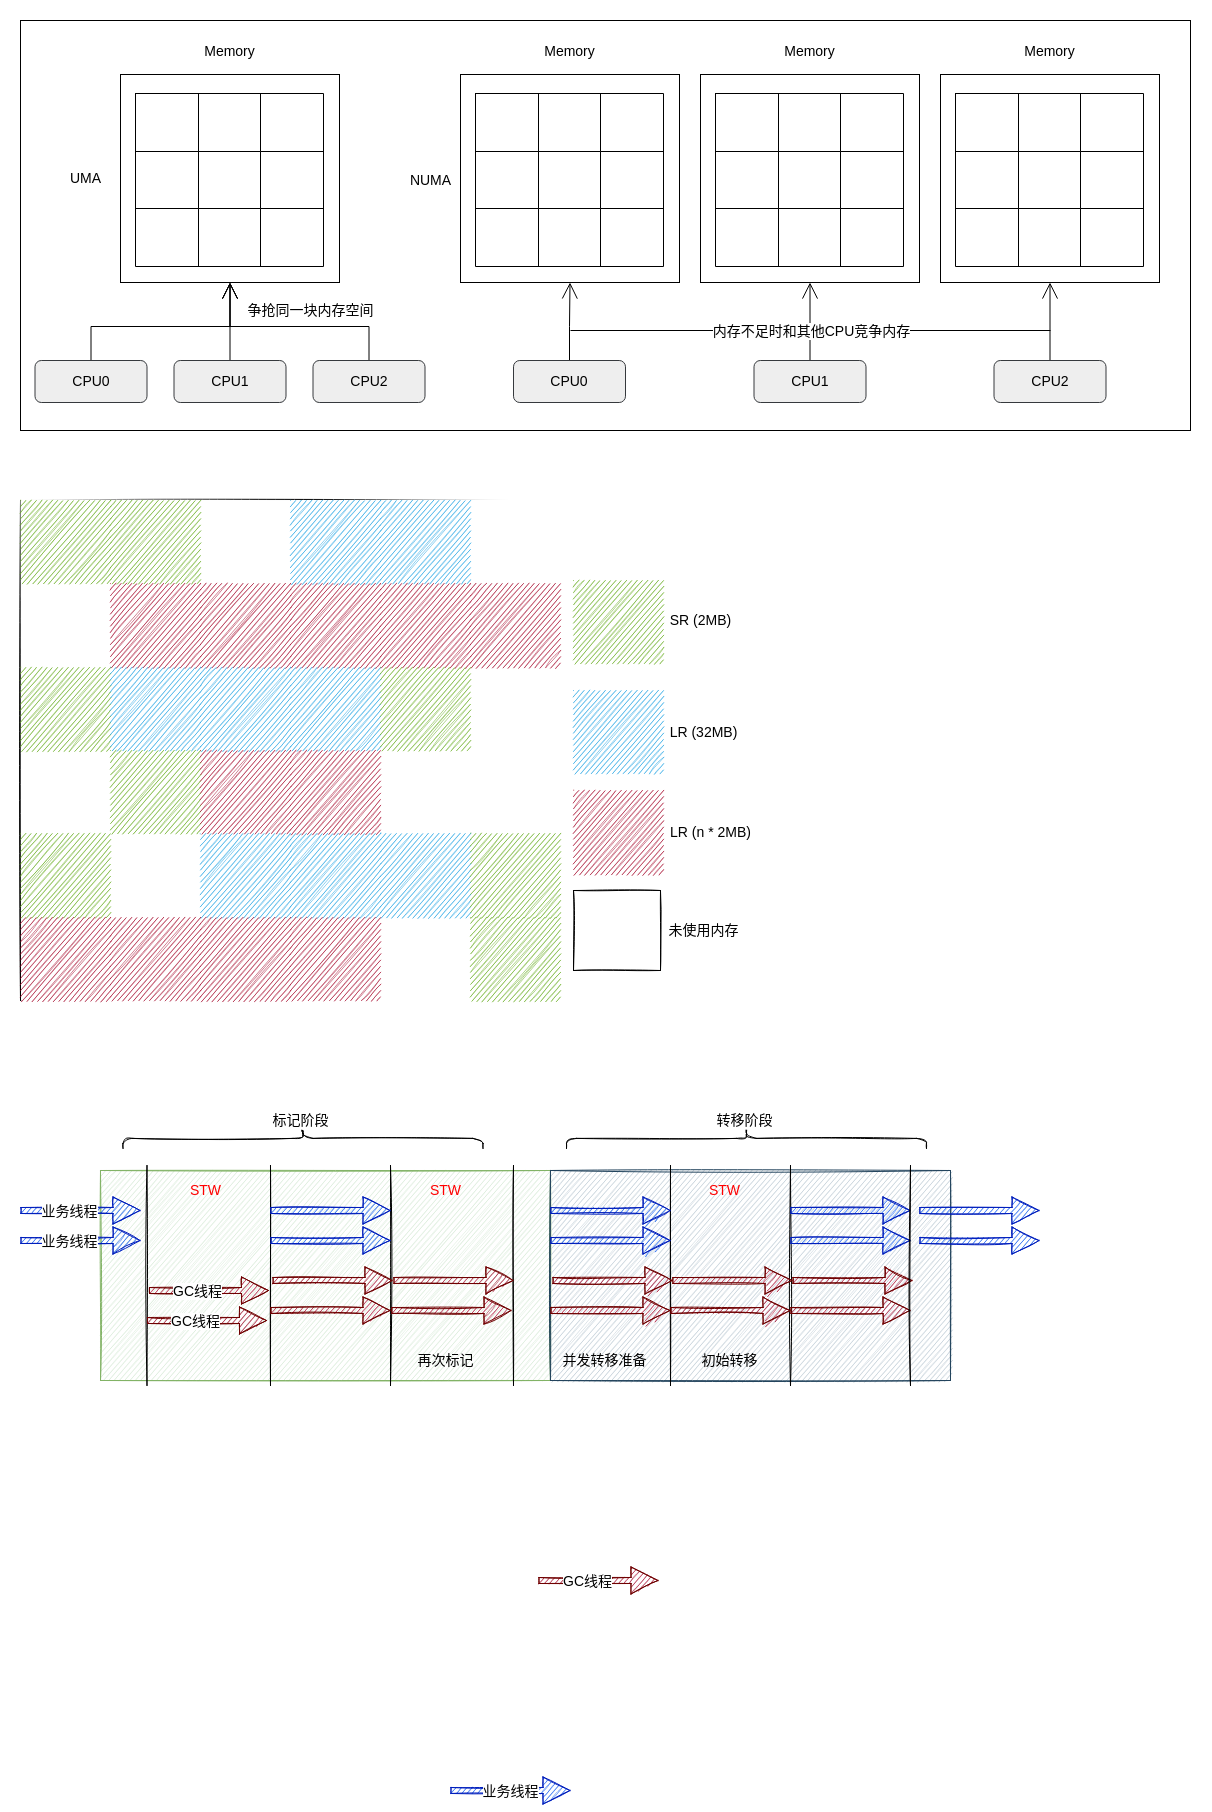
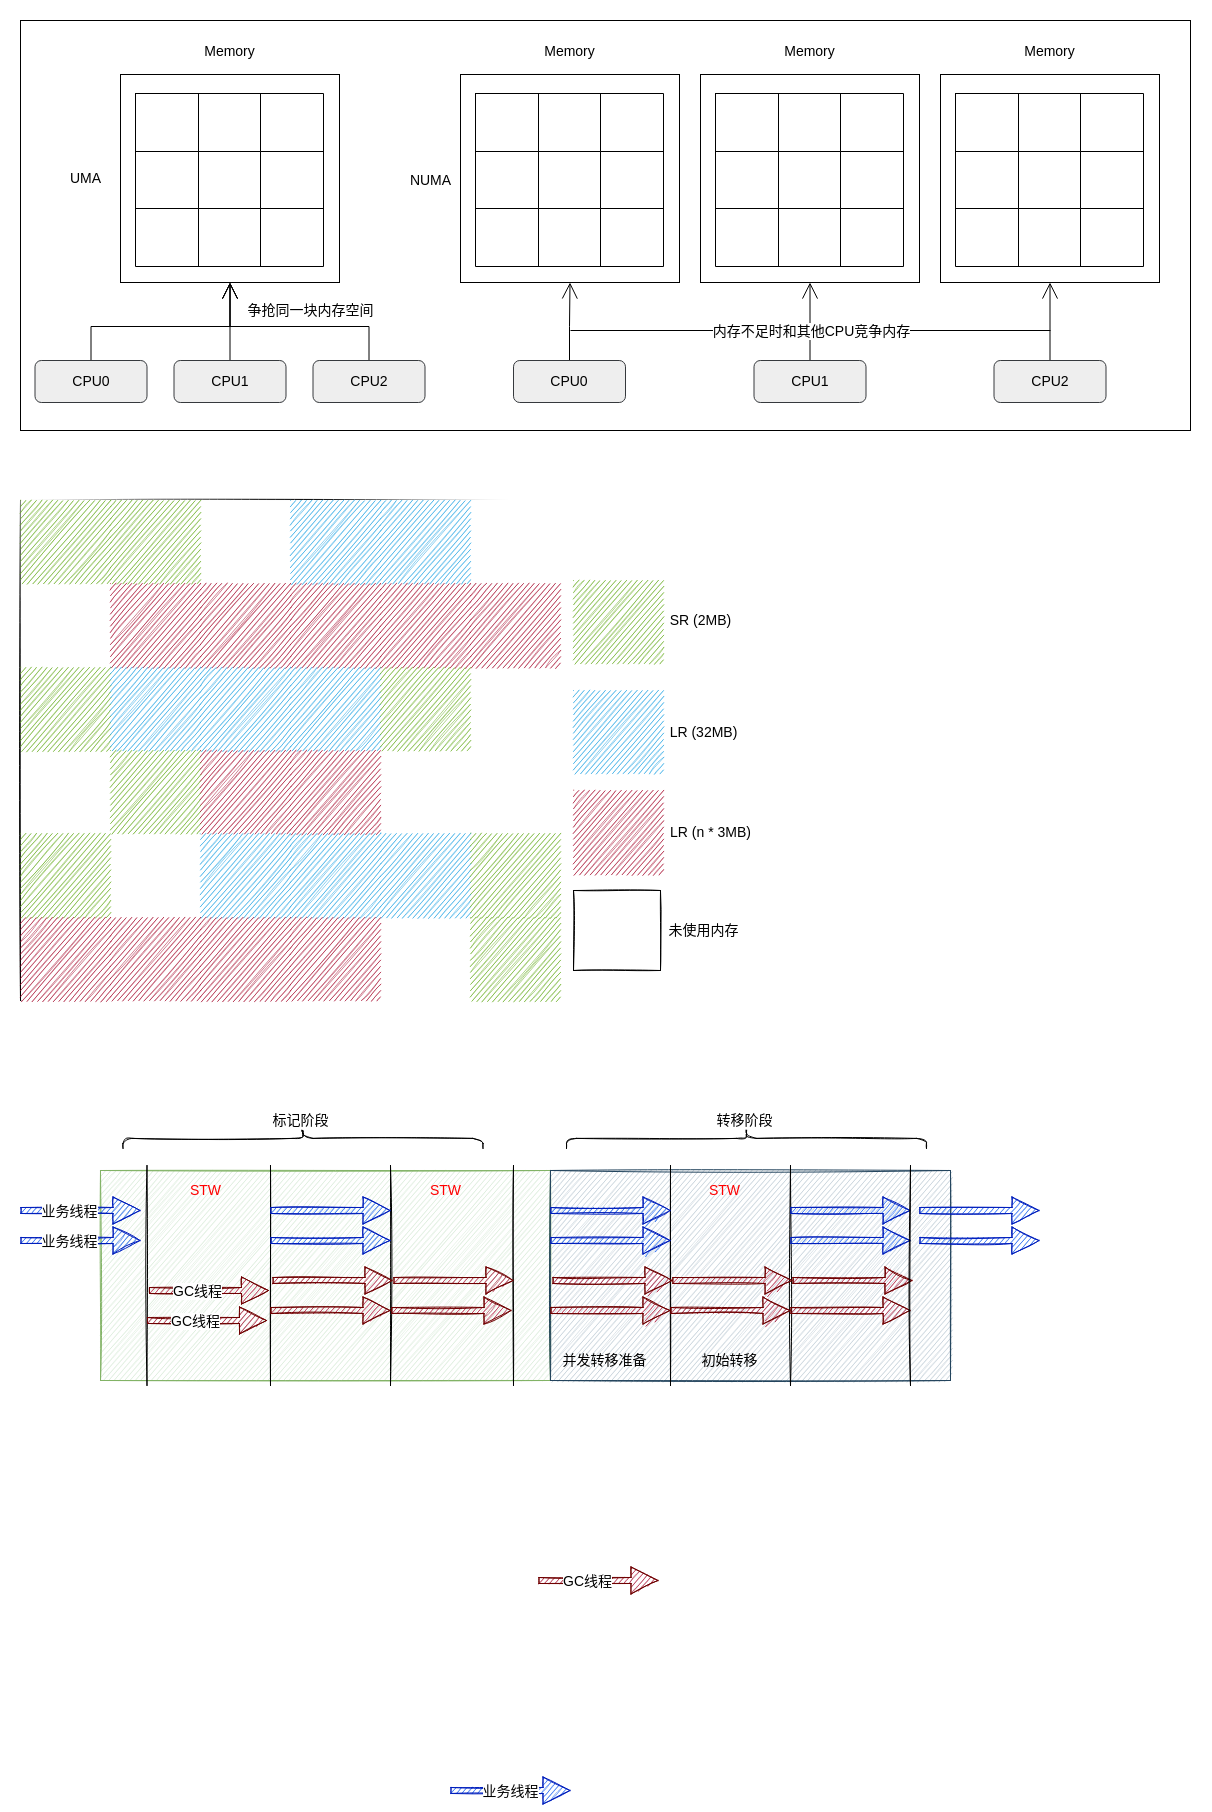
node "LR (n * 2MB)": label "LR (n * 2MB)" -> "LR (n * 3MB)"
node "再次标记": removed
